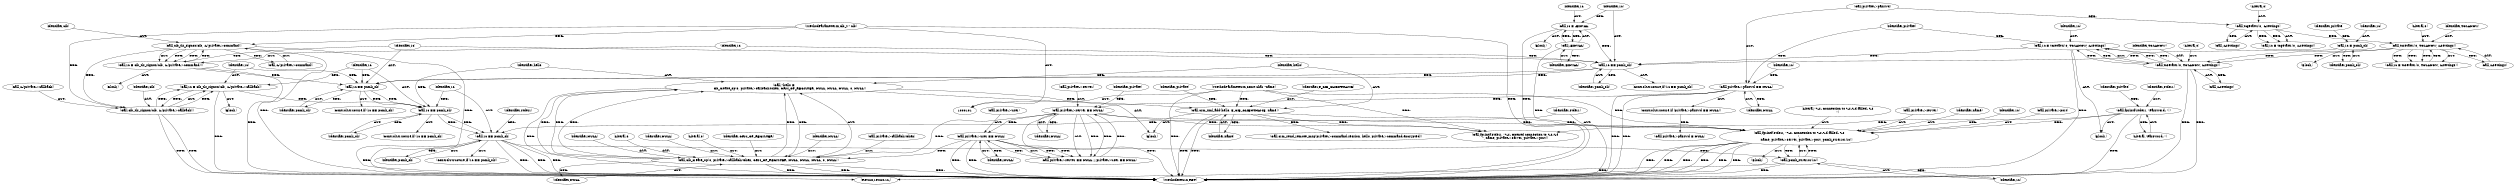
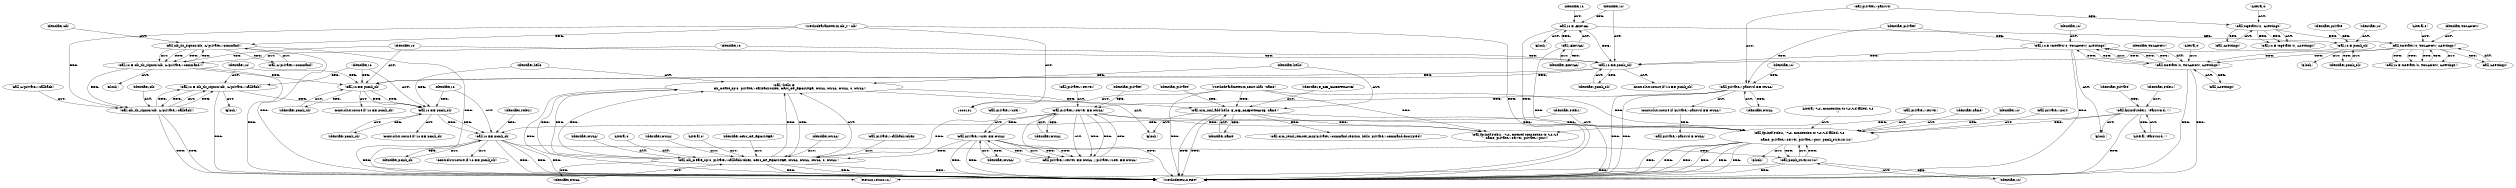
edge "(Call,rc = -EINVAL)" -> "(Call,-EINVAL)": now "(Call,rc = -EINVAL)" -> "(Call,rc = pcmk_ok)"
edge "(Call,cib_tls_signon(cib, &(private->command)))" -> "(Call,cib_tls_signon(cib, &(private->callback)))": now "(Call,rc = cib_tls_signon(cib, &(private->command)))" -> "(Call,cib_tls_signon(cib, &(private->callback)))"
edge "(Call,private->server == NULL || private->user == NULL)" -> "(Call,private->server == NULL)": label "DDG: " -> "CFG: "
